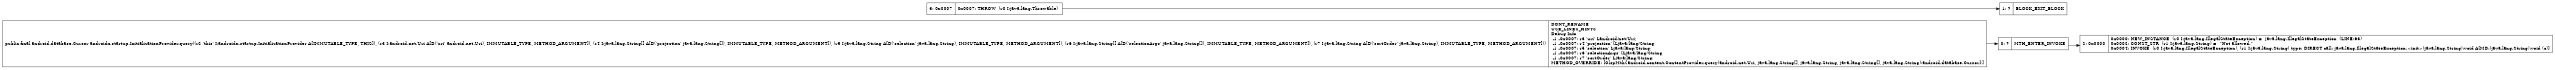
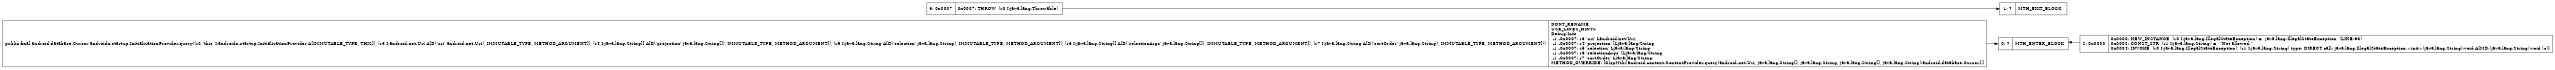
node "1: ?": text "BLOCK_EXIT_BLOCK" -> "MTH_EXIT_BLOCK"
node "0: ?": text "MTH_ENTER_INVOKE" -> "MTH_ENTER_BLOCK"
edge "0: ?" -> "2: 0x0000": reversed
